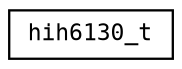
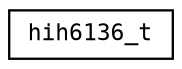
node "hih6130_t": label "hih6130_t" -> "hih6136_t"
